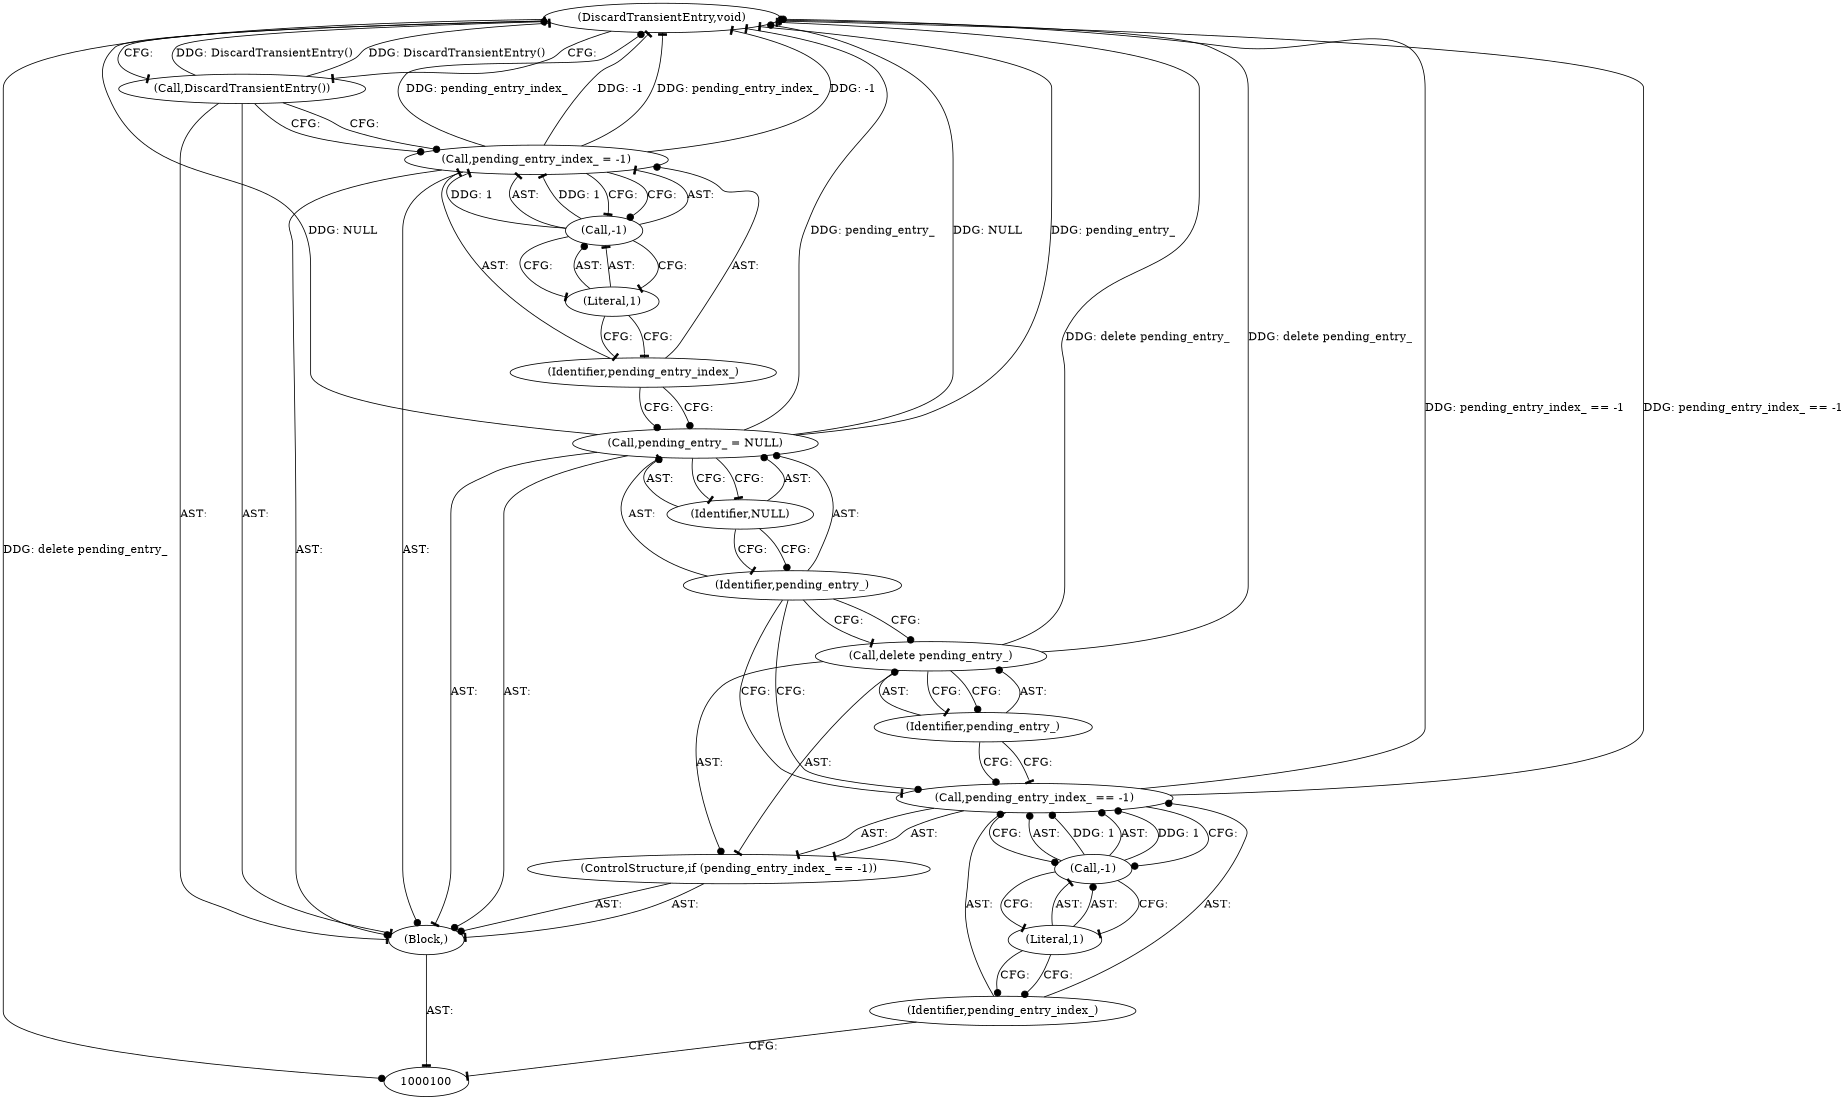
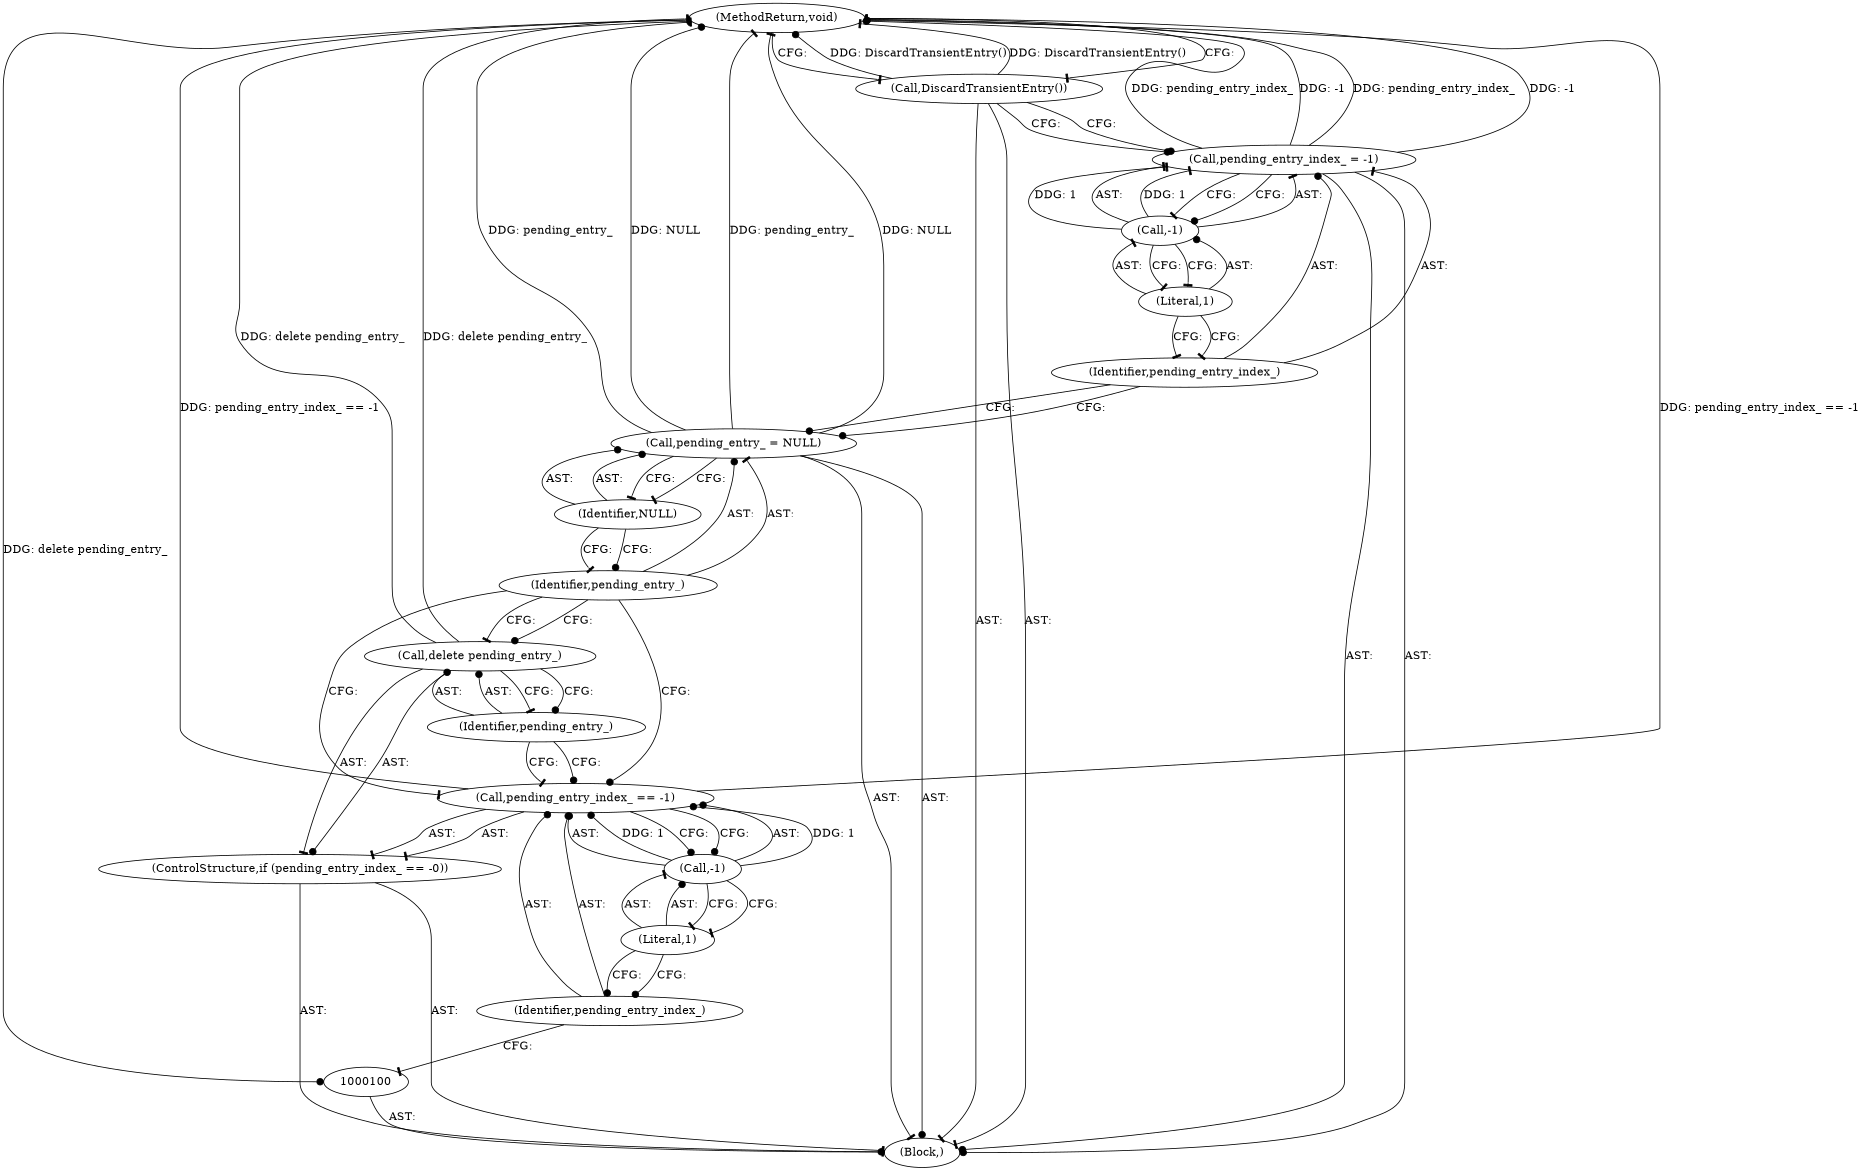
node "(DiscardTransientEntry,void)": label "(DiscardTransientEntry,void)" -> "(MethodReturn,void)"
node "(ControlStructure,if (pending_entry_index_ == -1))": label "(ControlStructure,if (pending_entry_index_ == -1))" -> "(ControlStructure,if (pending_entry_index_ == -0))"
edge "(Block,)" -> "1000100": reversed
